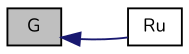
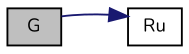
edge "Ru" -> "G": reversed
